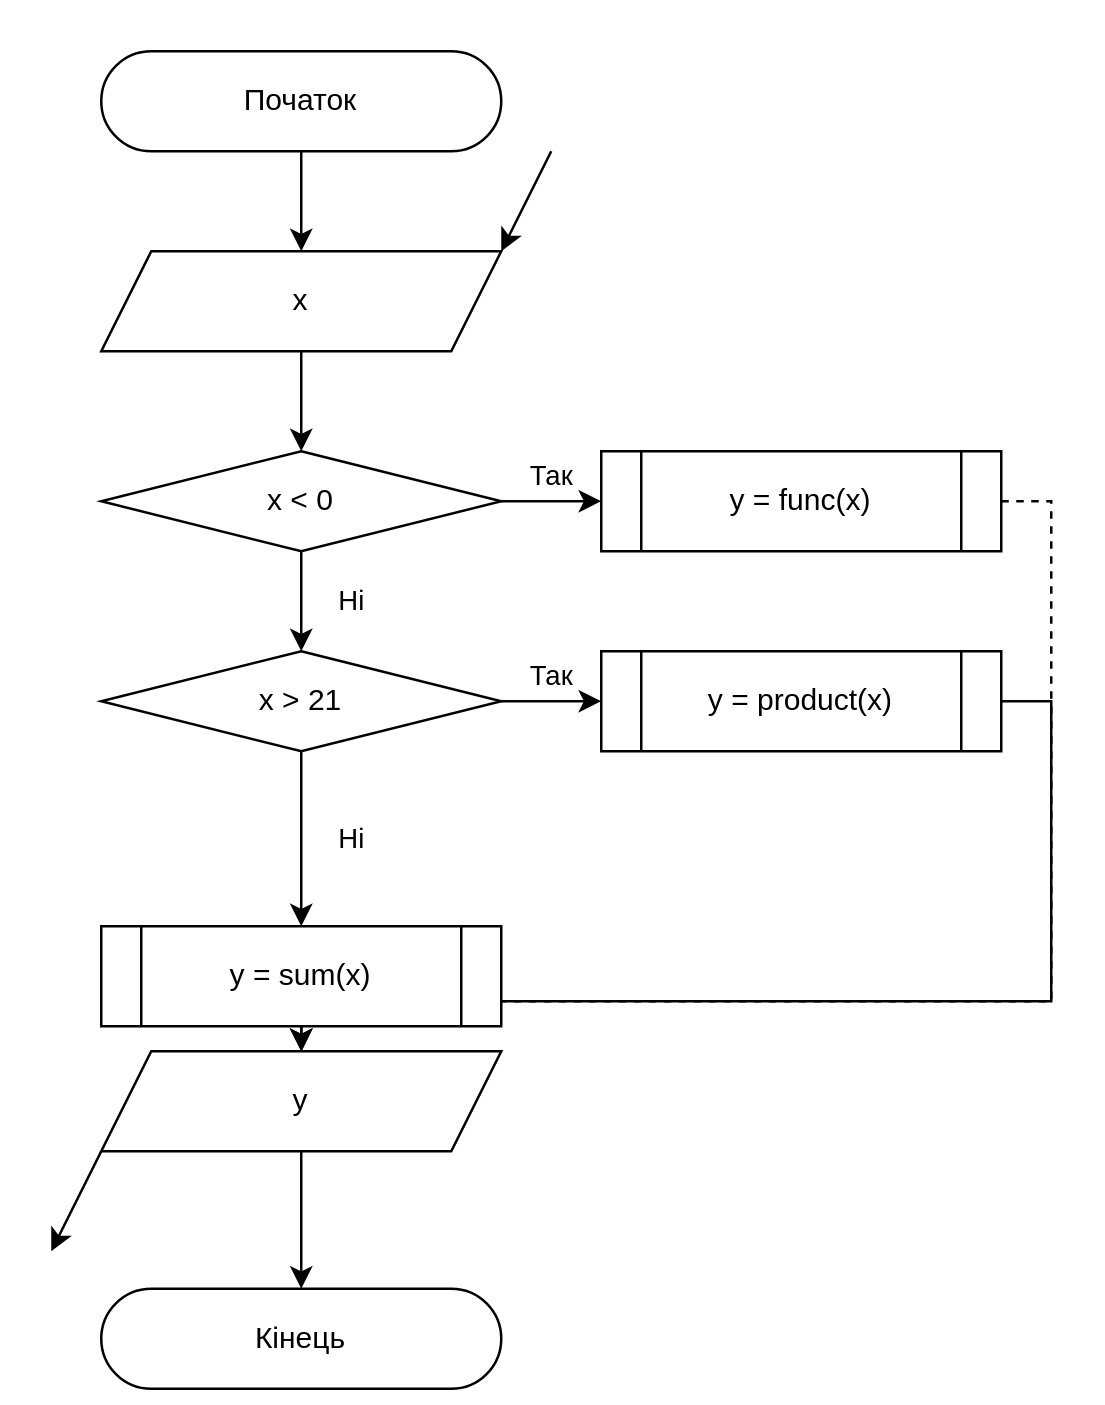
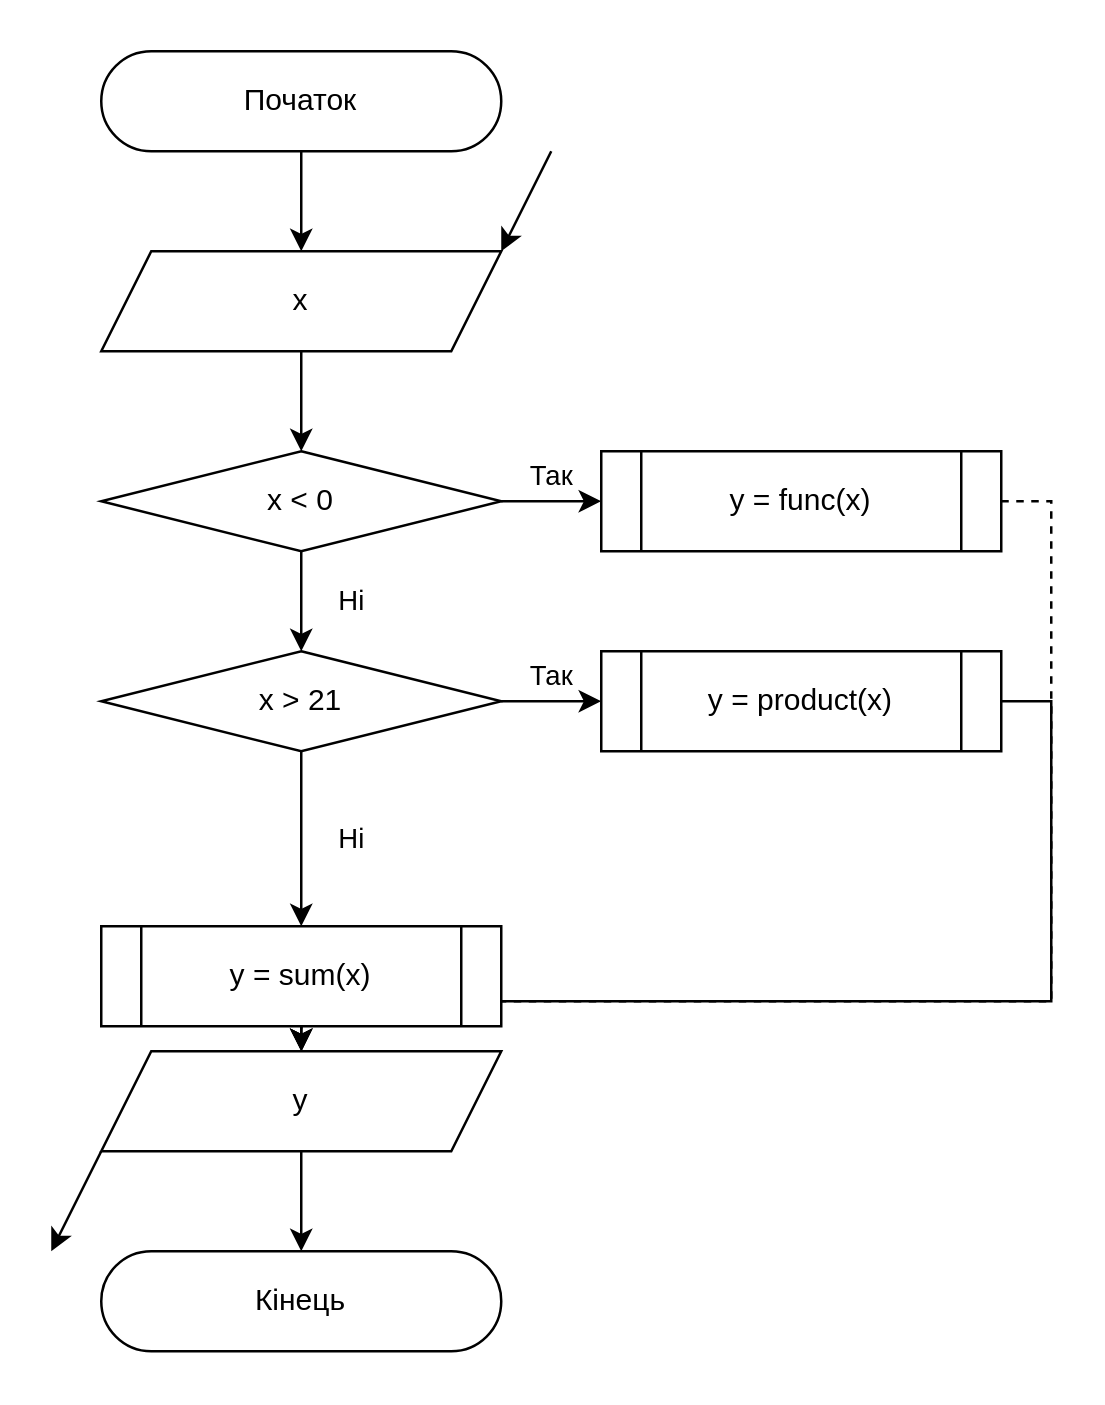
node "Кінець": moved (301, 1339) -> (301, 1301)
